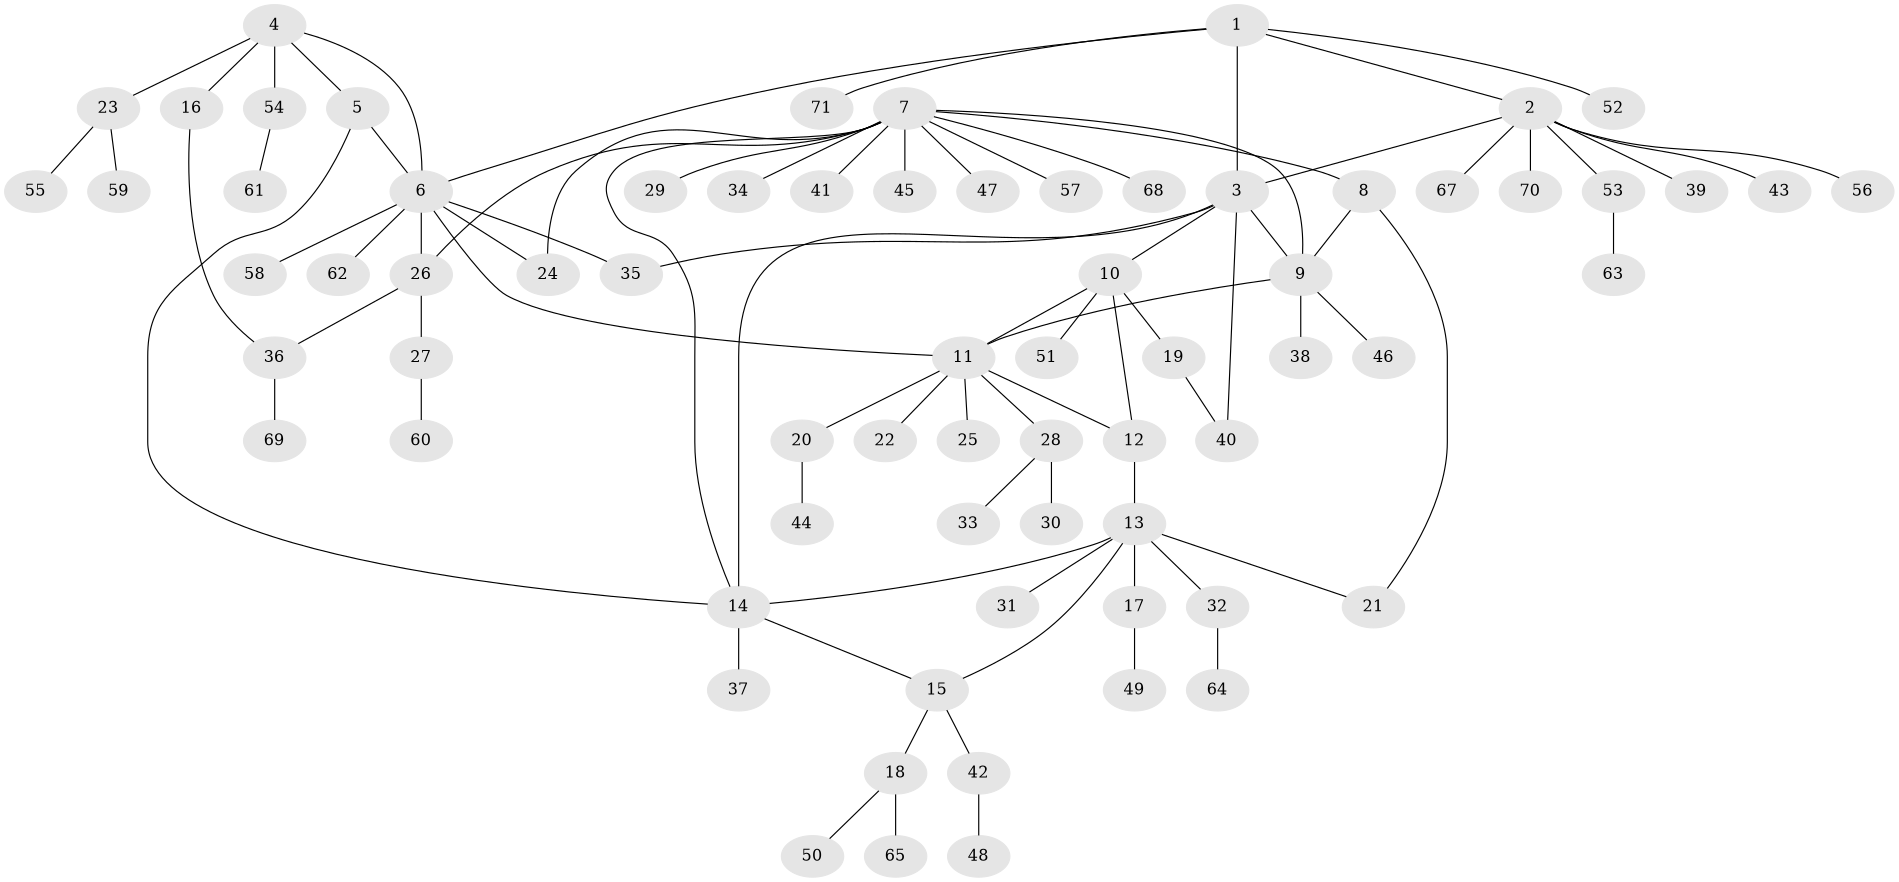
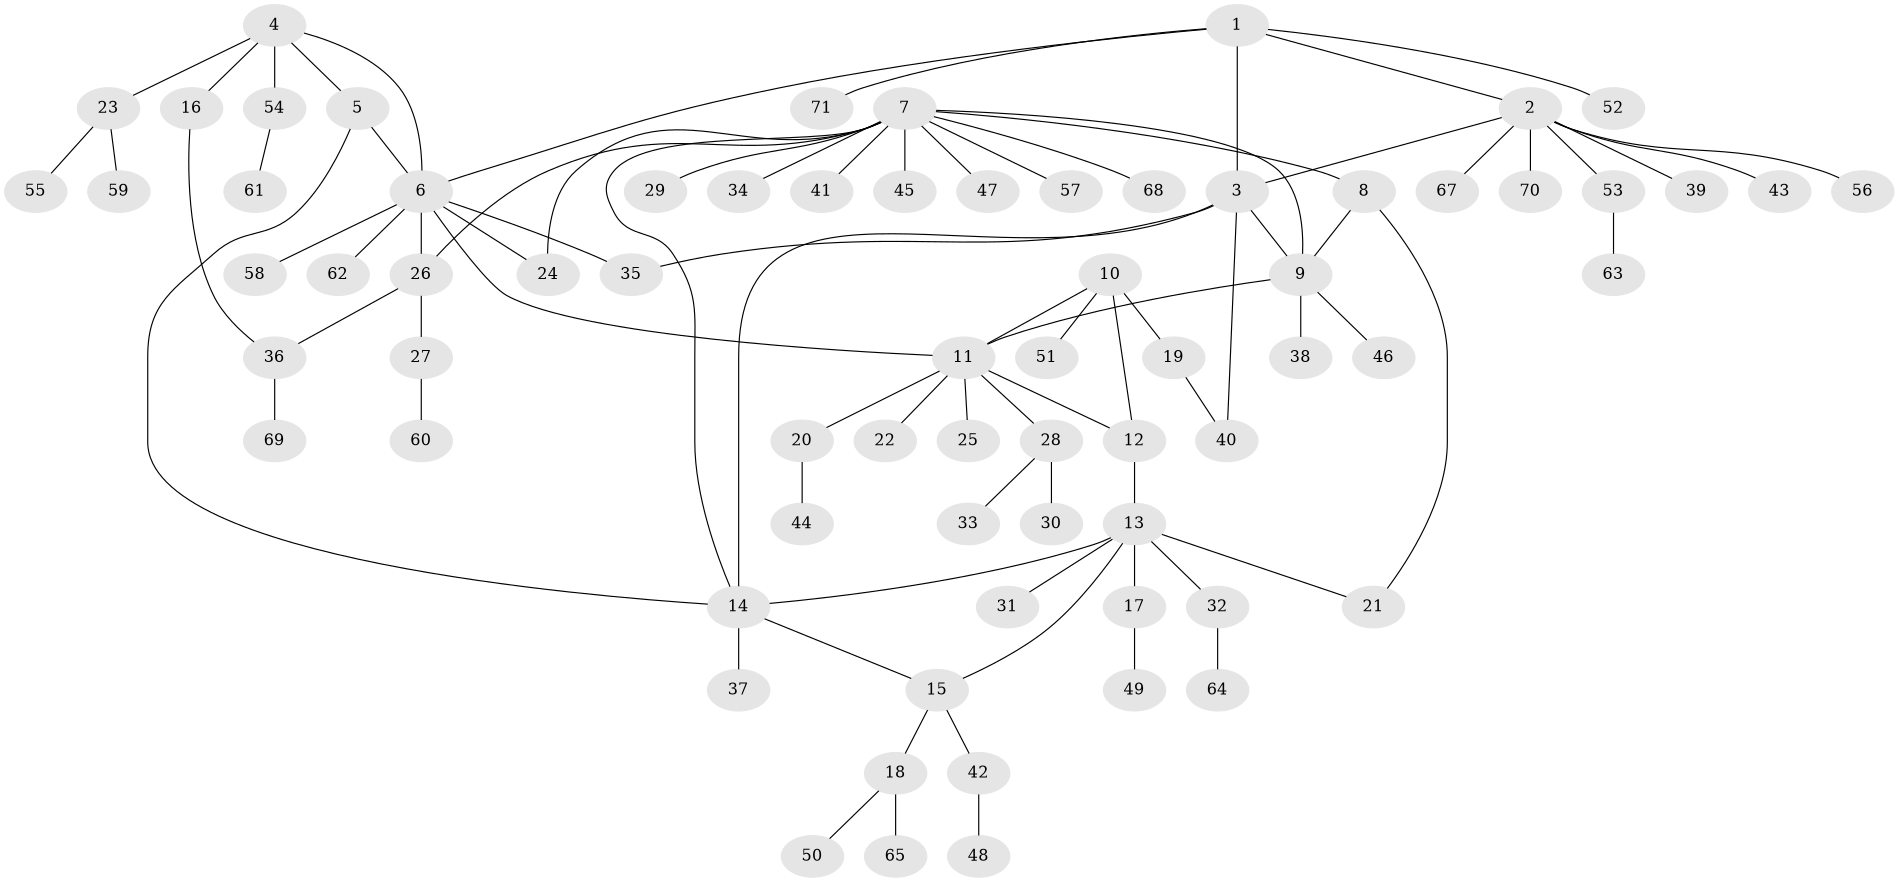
edge "3" -- "10": removed
